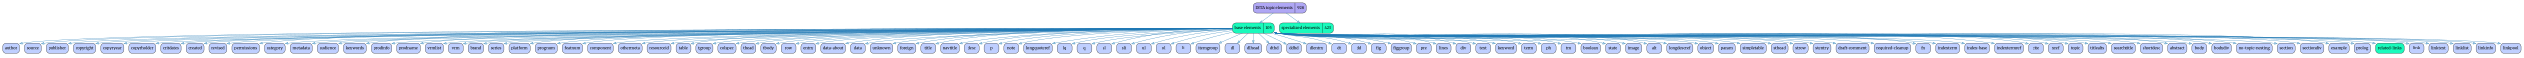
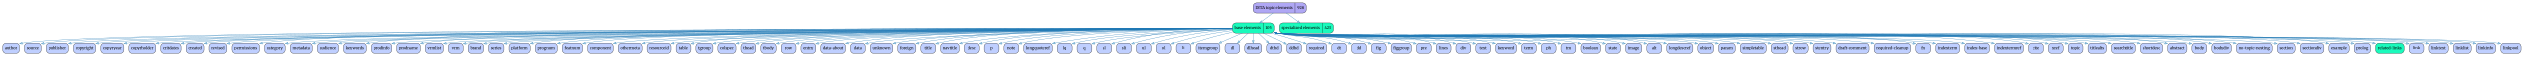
node "dlentry": label "dlentry" -> "required"
